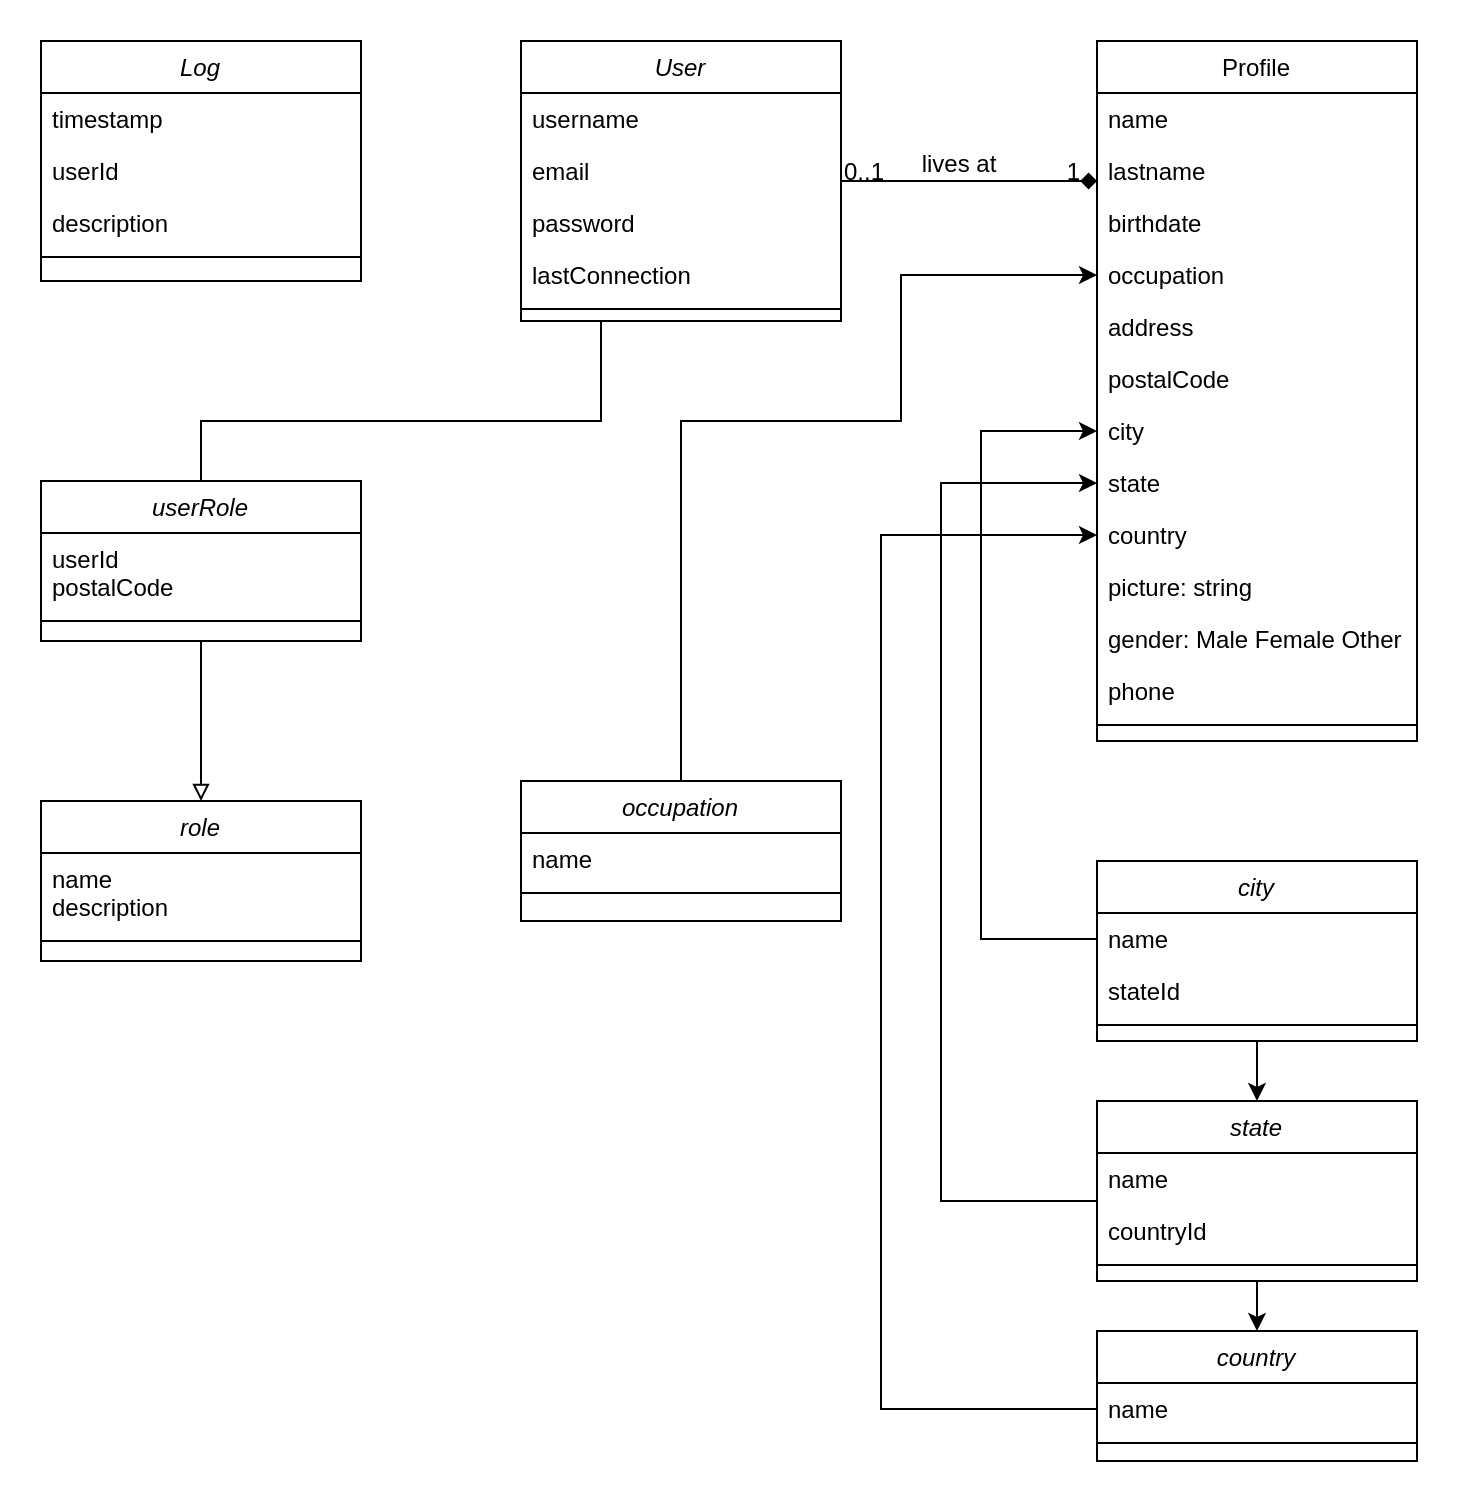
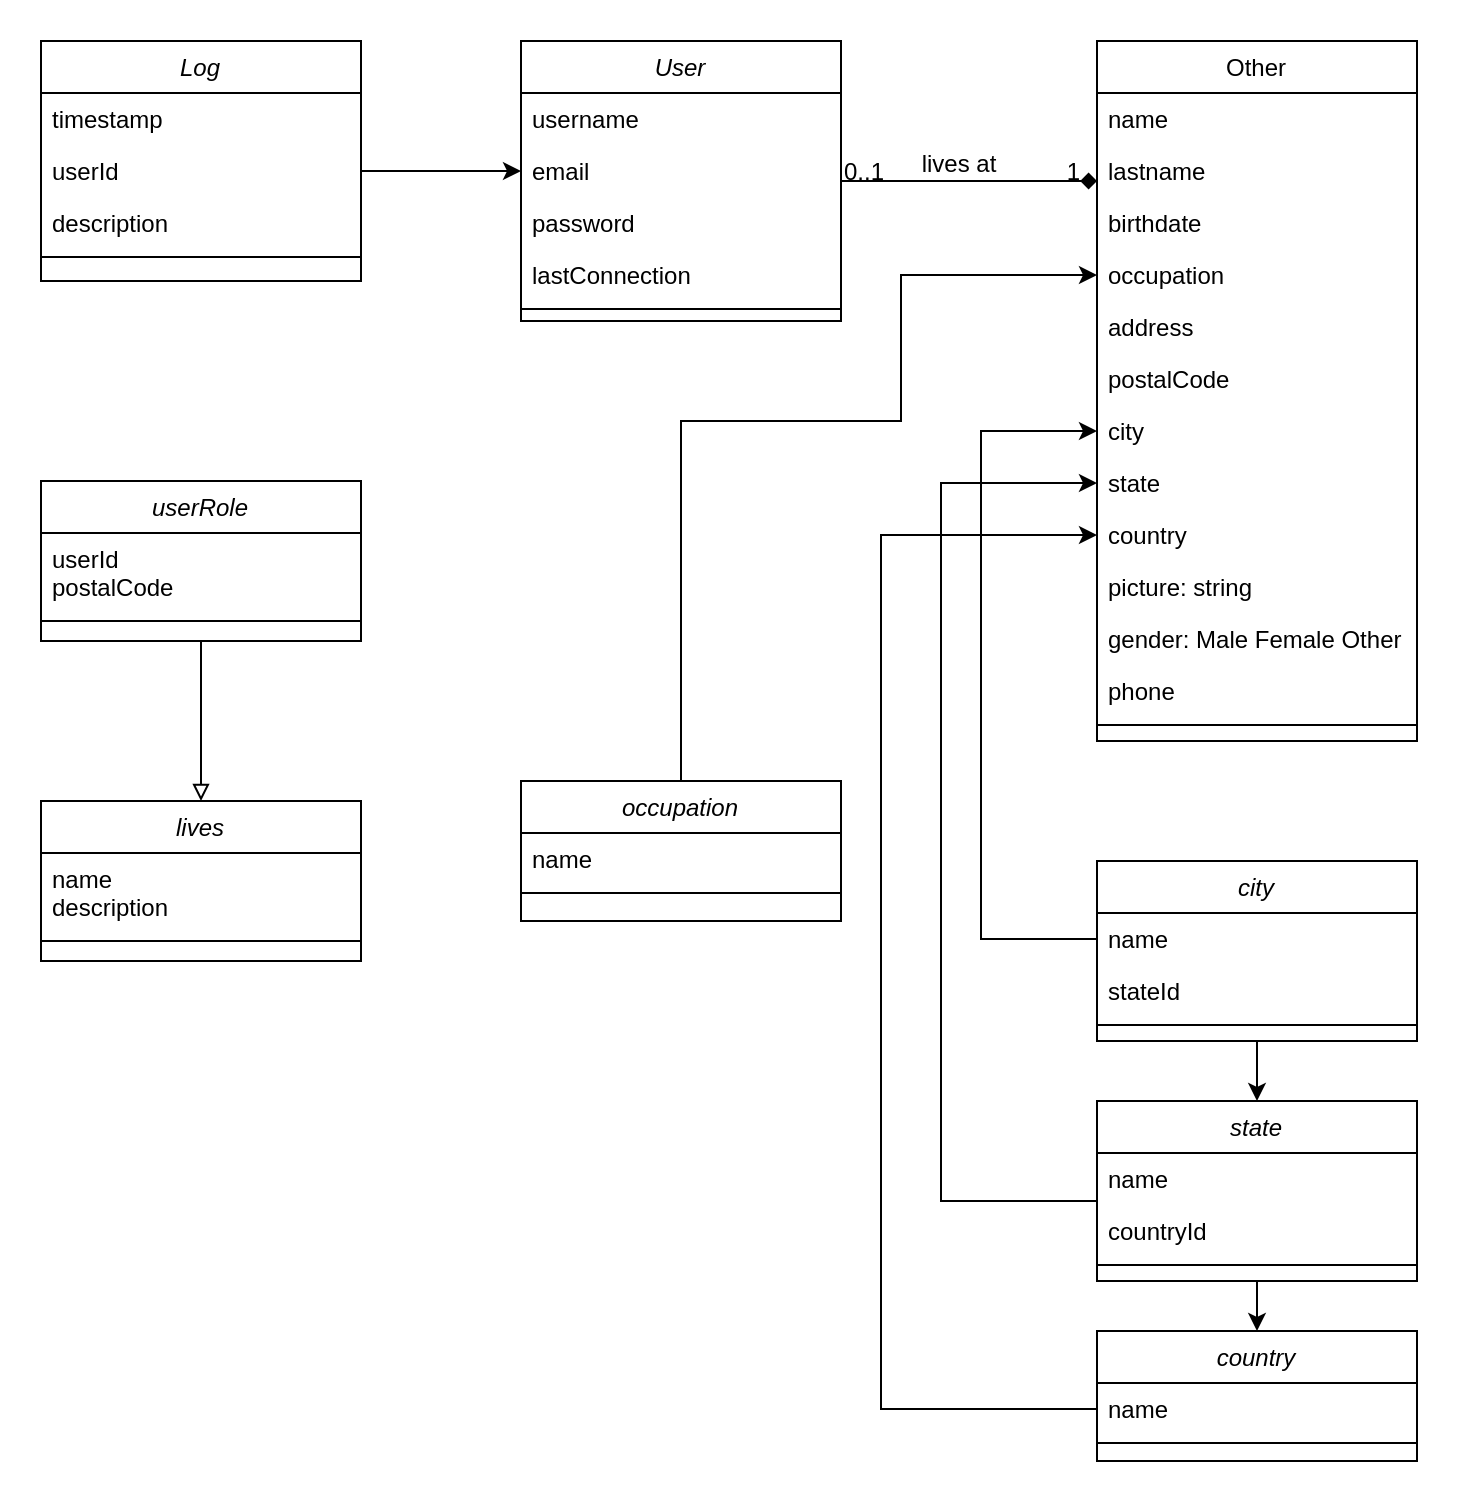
node "Profile": label "Profile" -> "Other"
edge "userId" -> "email": added
edge "User" -- "userRole": removed
node "role": label "role" -> "lives"
